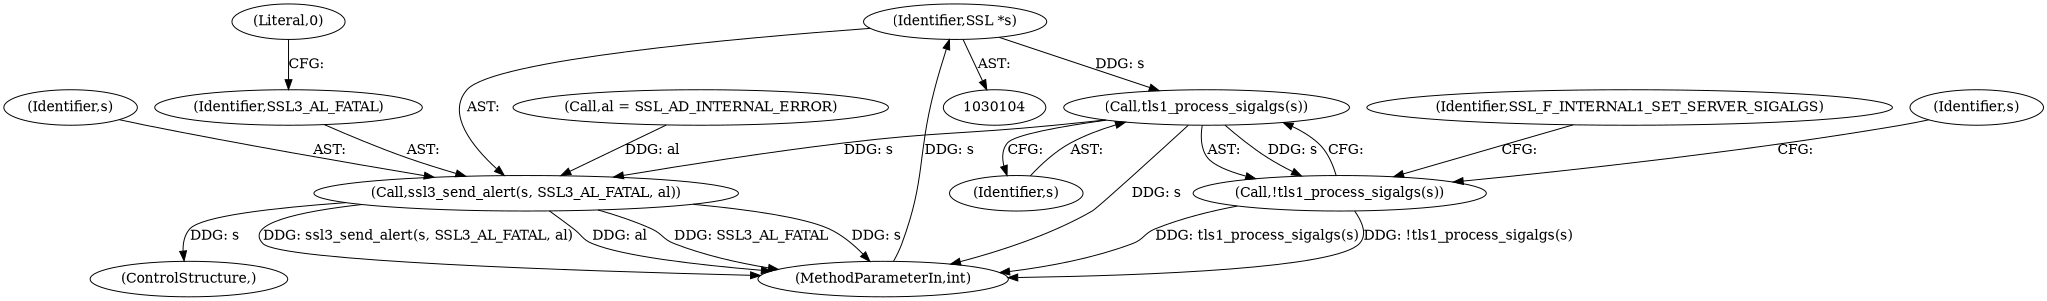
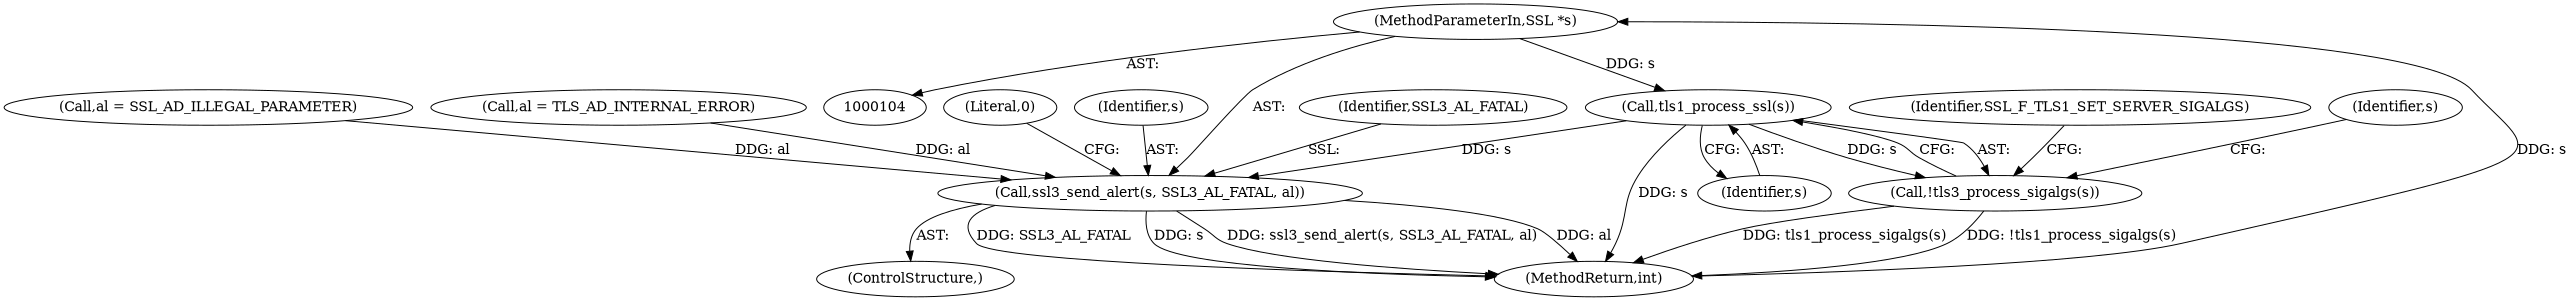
node "(Identifier,SSL *s)": label "(Identifier,SSL *s)" -> "(MethodParameterIn,SSL *s)"
edge "(Literal,0)" -> "(Identifier,SSL3_AL_FATAL)": now "(Literal,0)" -> "(Call,ssl3_send_alert(s, SSL3_AL_FATAL, al))"
node "(Call,al = SSL_AD_ILLEGAL_PARAMETER)": added
node "(Call,al = SSL_AD_INTERNAL_ERROR)": label "(Call,al = SSL_AD_INTERNAL_ERROR)" -> "(Call,al = TLS_AD_INTERNAL_ERROR)"
node "1030104": label "1030104" -> "1000104"
node "(Call,tls1_process_sigalgs(s))": label "(Call,tls1_process_sigalgs(s))" -> "(Call,tls1_process_ssl(s))"
node "(Identifier,SSL_F_INTERNAL1_SET_SERVER_SIGALGS)": label "(Identifier,SSL_F_INTERNAL1_SET_SERVER_SIGALGS)" -> "(Identifier,SSL_F_TLS1_SET_SERVER_SIGALGS)"
edge "(Identifier,SSL3_AL_FATAL)" -> "(Call,ssl3_send_alert(s, SSL3_AL_FATAL, al))": label "AST: " -> "SSL: "
node "(Call,!tls1_process_sigalgs(s))": label "(Call,!tls1_process_sigalgs(s))" -> "(Call,!tls3_process_sigalgs(s))"
edge "(Call,ssl3_send_alert(s, SSL3_AL_FATAL, al))" -> "(ControlStructure,)": label "DDG: s" -> "AST: "
node "(MethodParameterIn,int)": label "(MethodParameterIn,int)" -> "(MethodReturn,int)"
